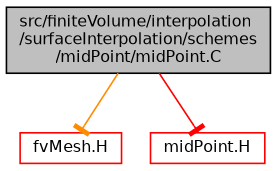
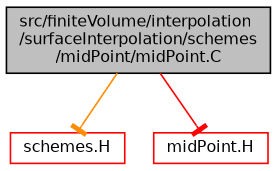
node "fvMesh.H": label "fvMesh.H" -> "schemes.H"
